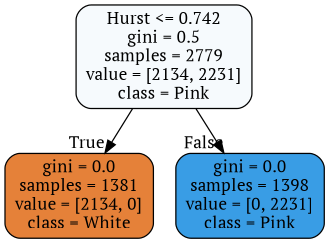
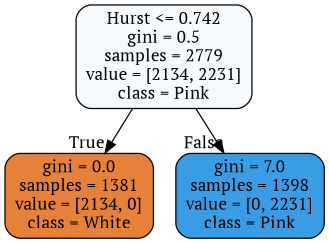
node "gini = 0.0 samples = 1398 value = [0, 2231] class = Pink": label "gini = 0.0 samples = 1398 value = [0, 2231] class = Pink" -> "gini = 7.0 samples = 1398 value = [0, 2231] class = Pink"
